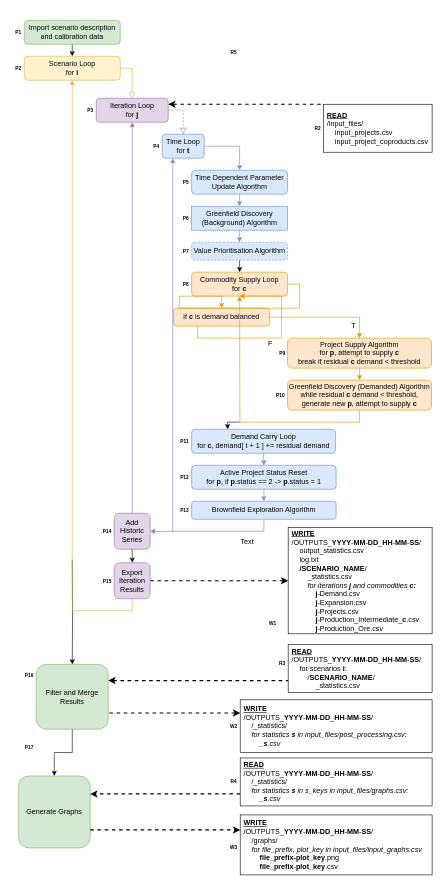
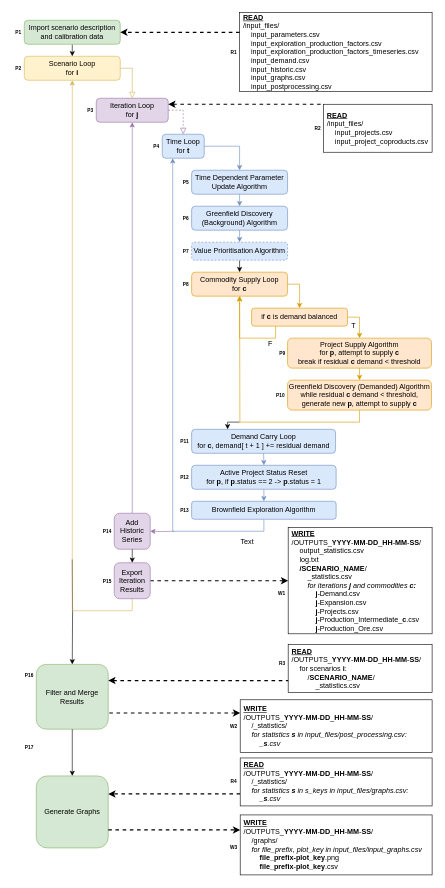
edge "READ /input_files/ input_parameters.csv input_exploration_production_factors.csv input_exploration_production_factors_timeseries.csv input_demand.csv input_historic.csv input_graphs.csv input_postprocessing.csv" -> "Import scenario description and calibration data": added
node "R5": label "R5" -> "R1"
node "READ /input_files/ input_parameters.csv input_exploration_production_factors.csv input_exploration_production_factors_timeseries.csv input_demand.csv input_historic.csv input_graphs.csv input_postprocessing.csv": added
node "Greenfield Discovery (Background) Algorithm": shape rectangle -> rounded rectangle
node "if c is demand balanced": moved (222, 317) -> (300, 317)
node "W1": moved (273, 623) -> (282, 593)
node "Generate Graphs": moved (54, 812) -> (72, 812)
